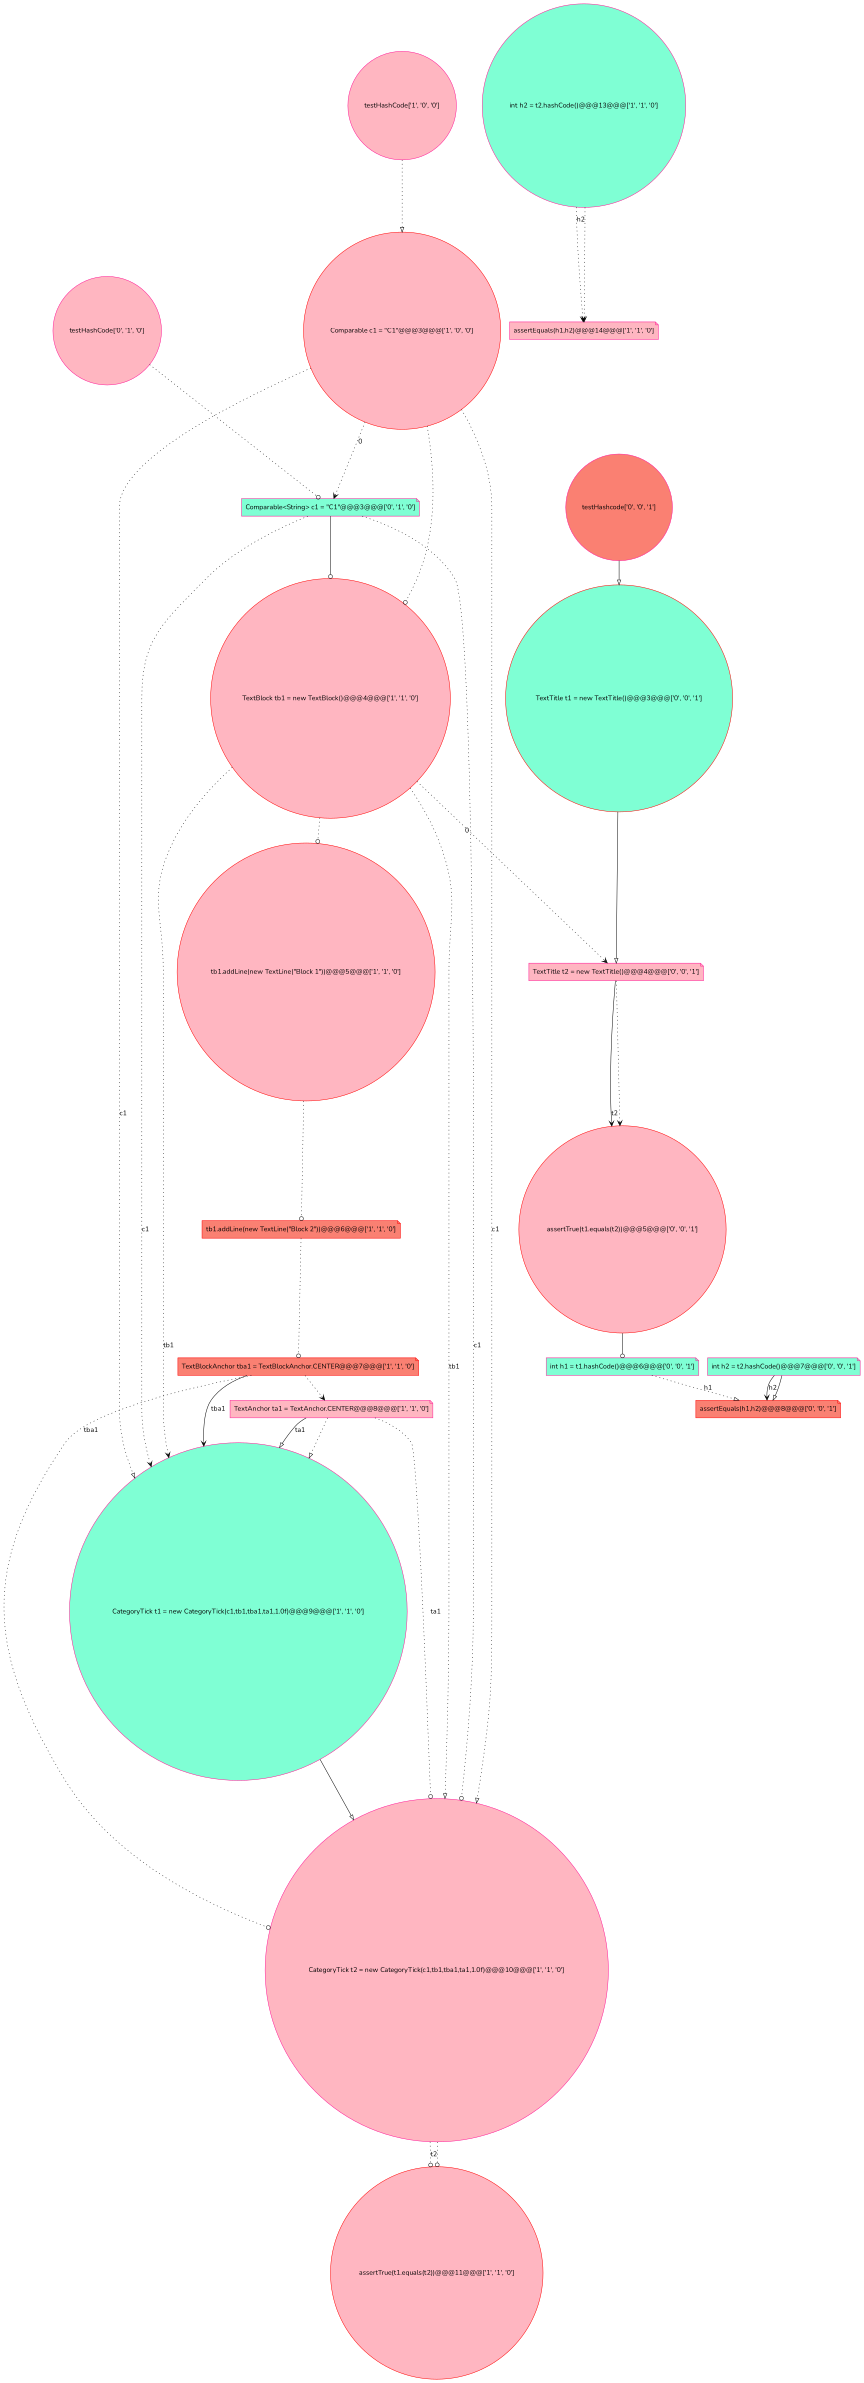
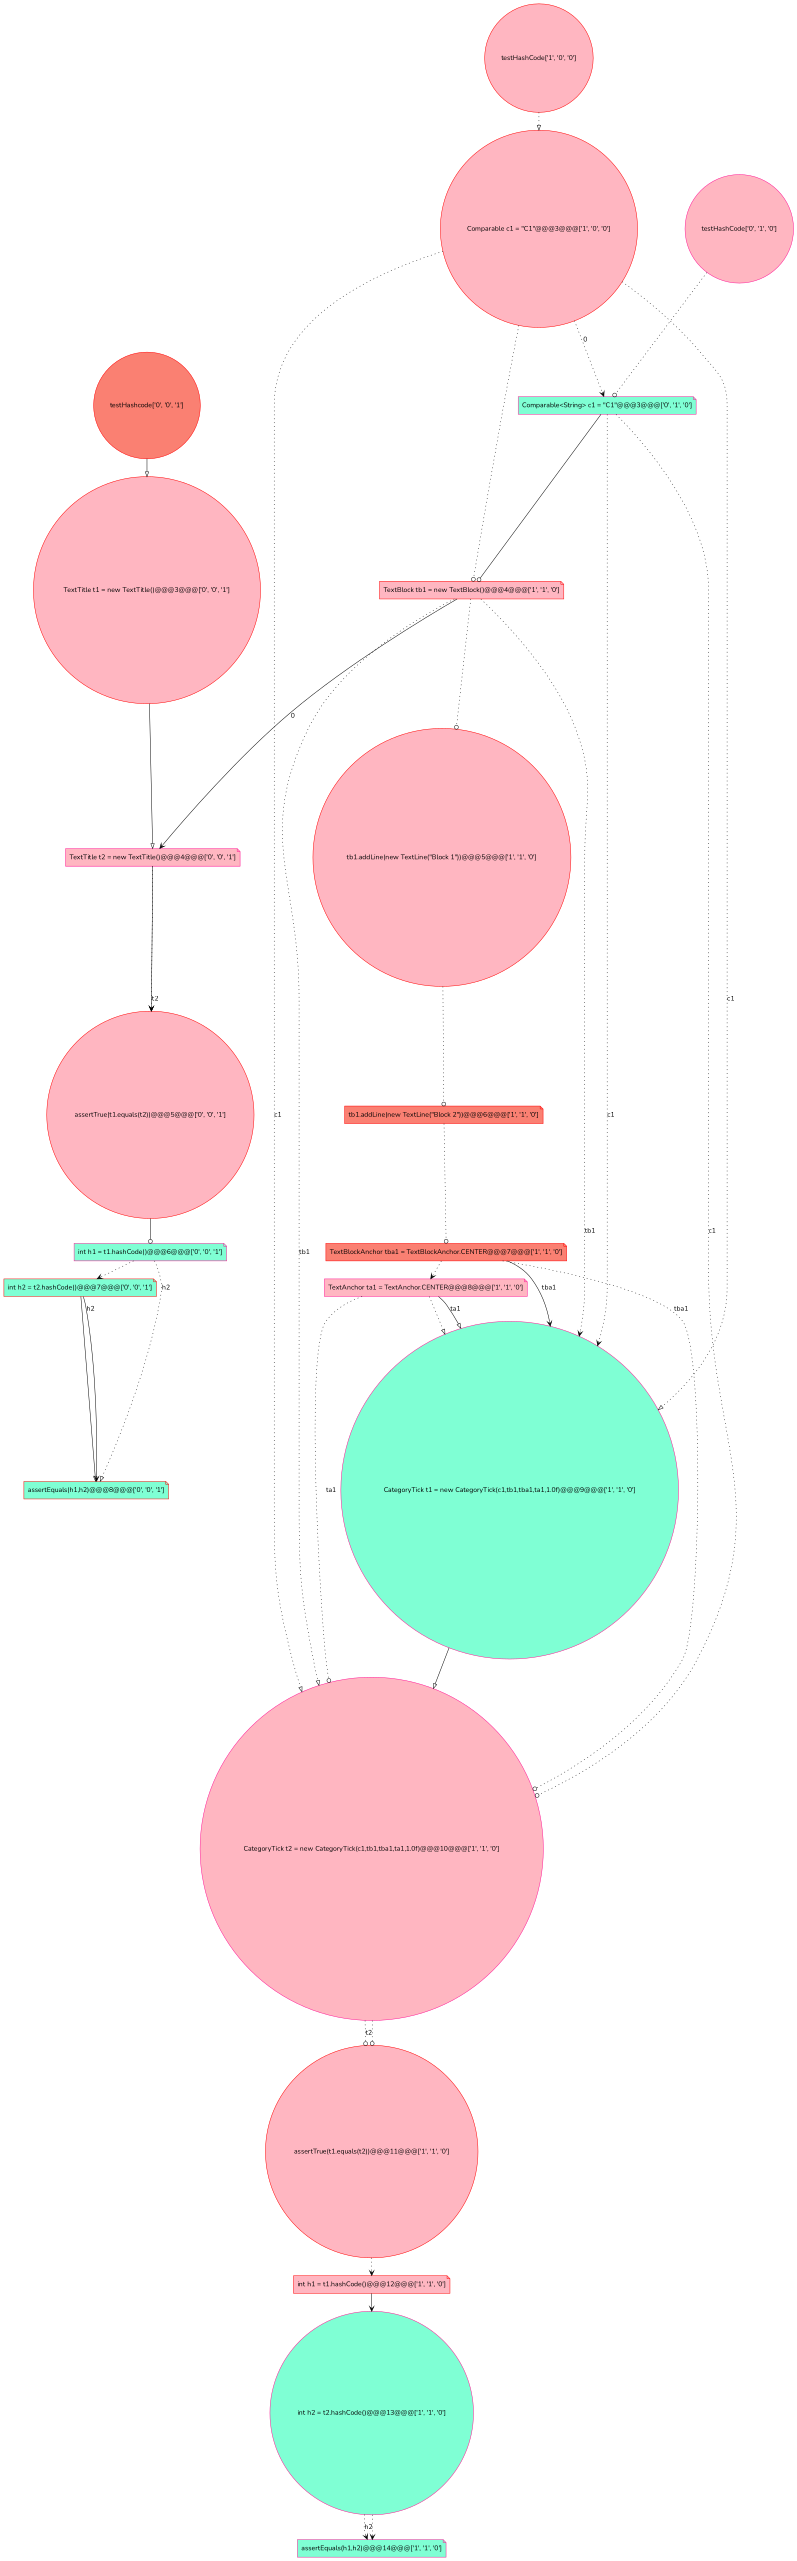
node "testHashCode['1', '0', '0']": color deeppink -> red
node "assertEquals(h1,h2)@@@14@@@['1', '1', '0']": fillcolor lightpink -> aquamarine
node "testHashcode['0', '0', '1']": color deeppink -> red
node "TextBlock tb1 = new TextBlock()@@@4@@@['1', '1', '0']": shape circle -> note
node "TextTitle t1 = new TextTitle()@@@3@@@['0', '0', '1']": fillcolor aquamarine -> lightpink
edge "TextBlock tb1 = new TextBlock()@@@4@@@['1', '1', '0']" -> "TextTitle t2 = new TextTitle()@@@4@@@['0', '0', '1']": style dotted -> solid
edge "int h1 = t1.hashCode()@@@6@@@['0', '0', '1']" -> "int h2 = t2.hashCode()@@@7@@@['0', '0', '1']": added
node "int h2 = t2.hashCode()@@@7@@@['0', '0', '1']": color deeppink -> red
edge "int h1 = t1.hashCode()@@@6@@@['0', '0', '1']" -> "assertEquals(h1,h2)@@@8@@@['0', '0', '1']": label "h1" -> "h2"
node "assertEquals(h1,h2)@@@8@@@['0', '0', '1']": fillcolor salmon -> aquamarine
node "int h1 = t1.hashCode()@@@12@@@['1', '1', '0']": added
